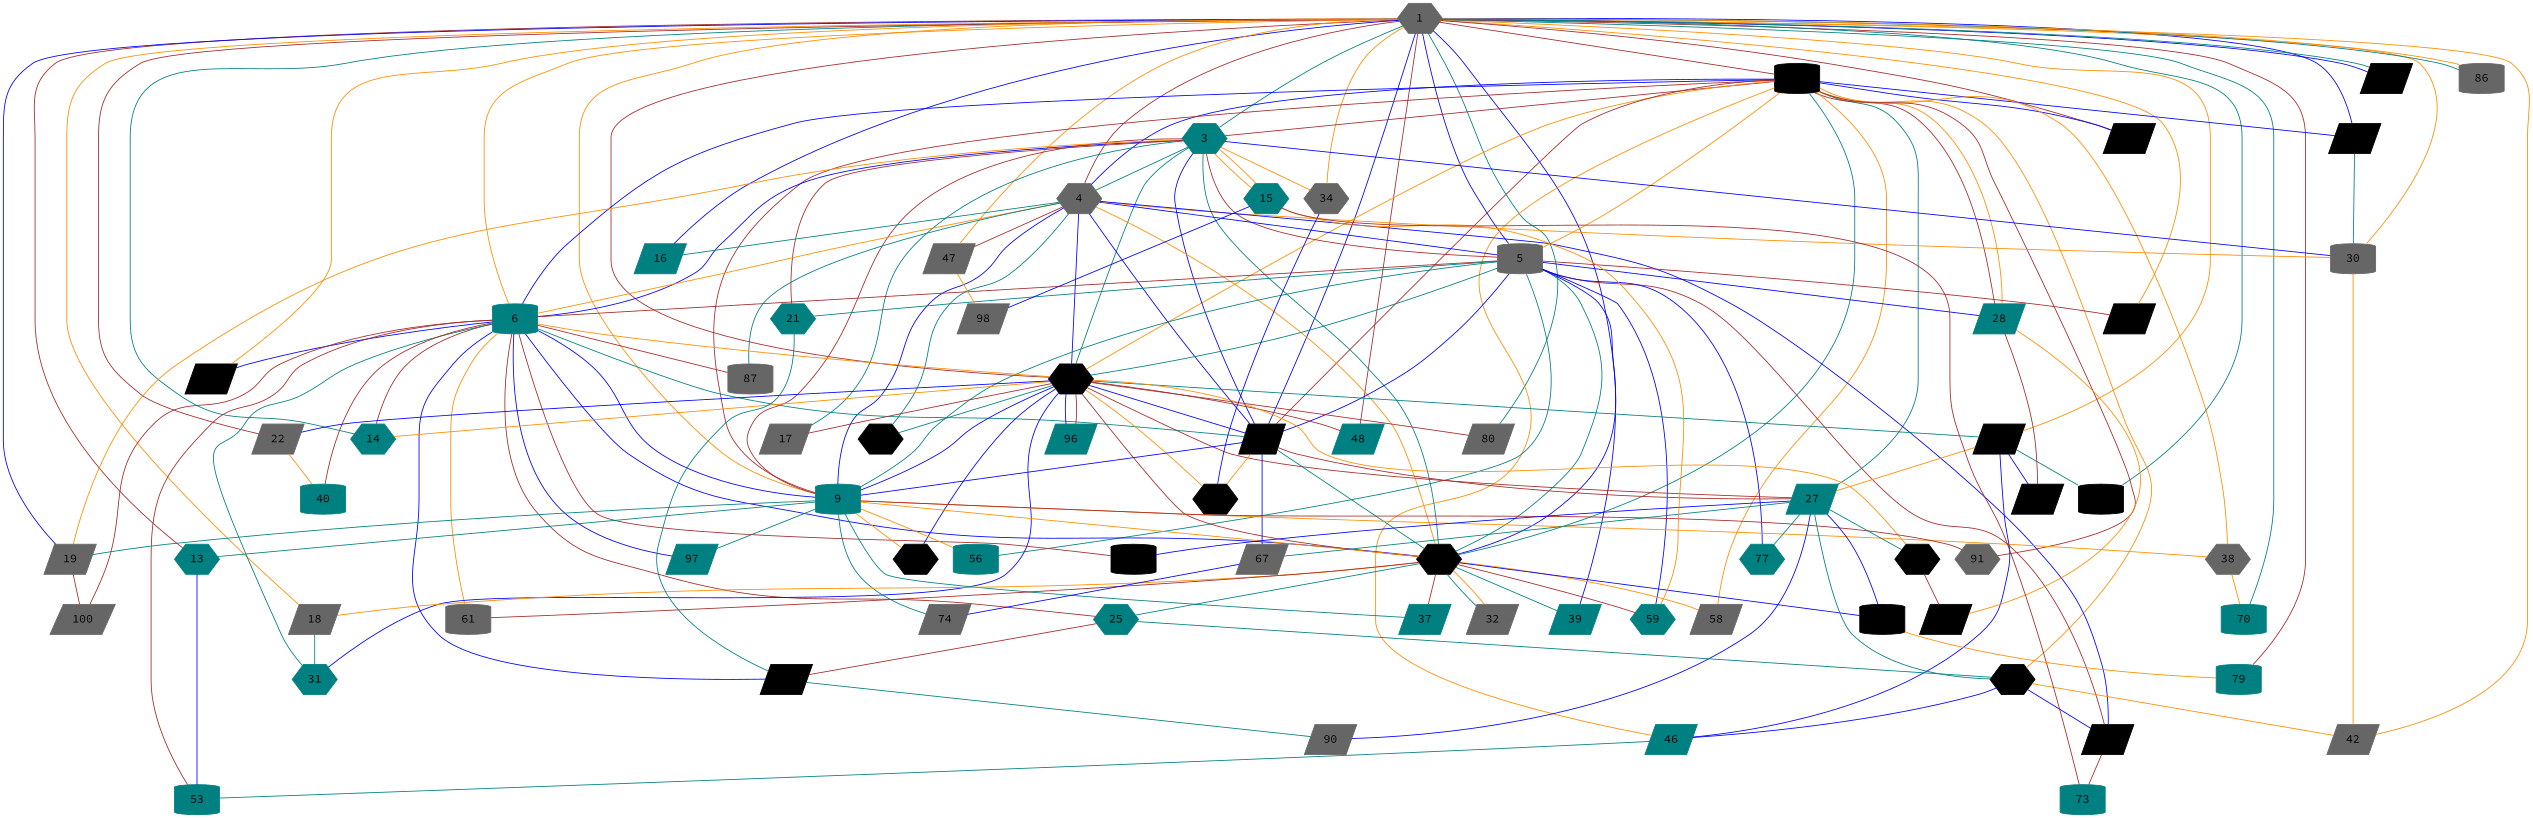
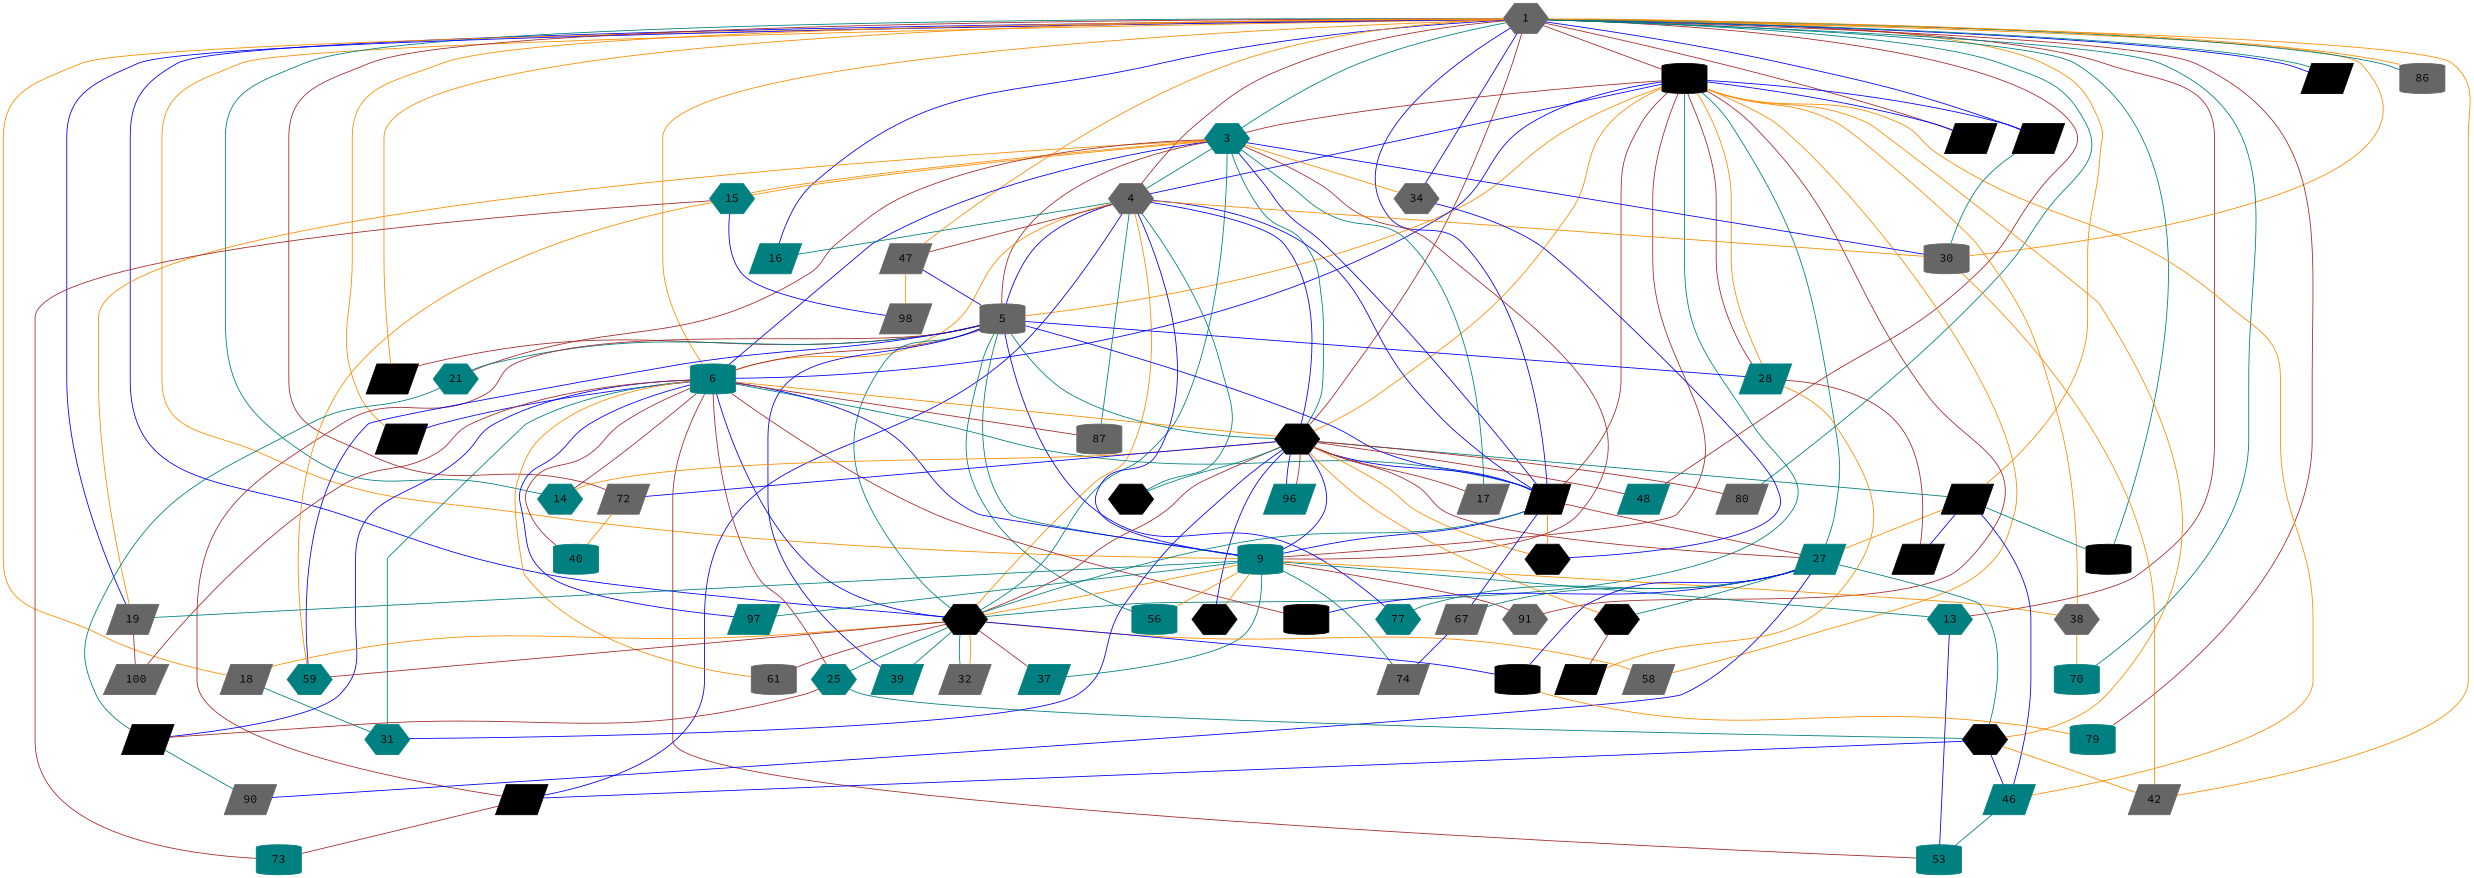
edge "1" -- "34": color darkorange -> blue
edge "1" -- "5": now "47" -- "5"
node "22": label "22" -> "72"
